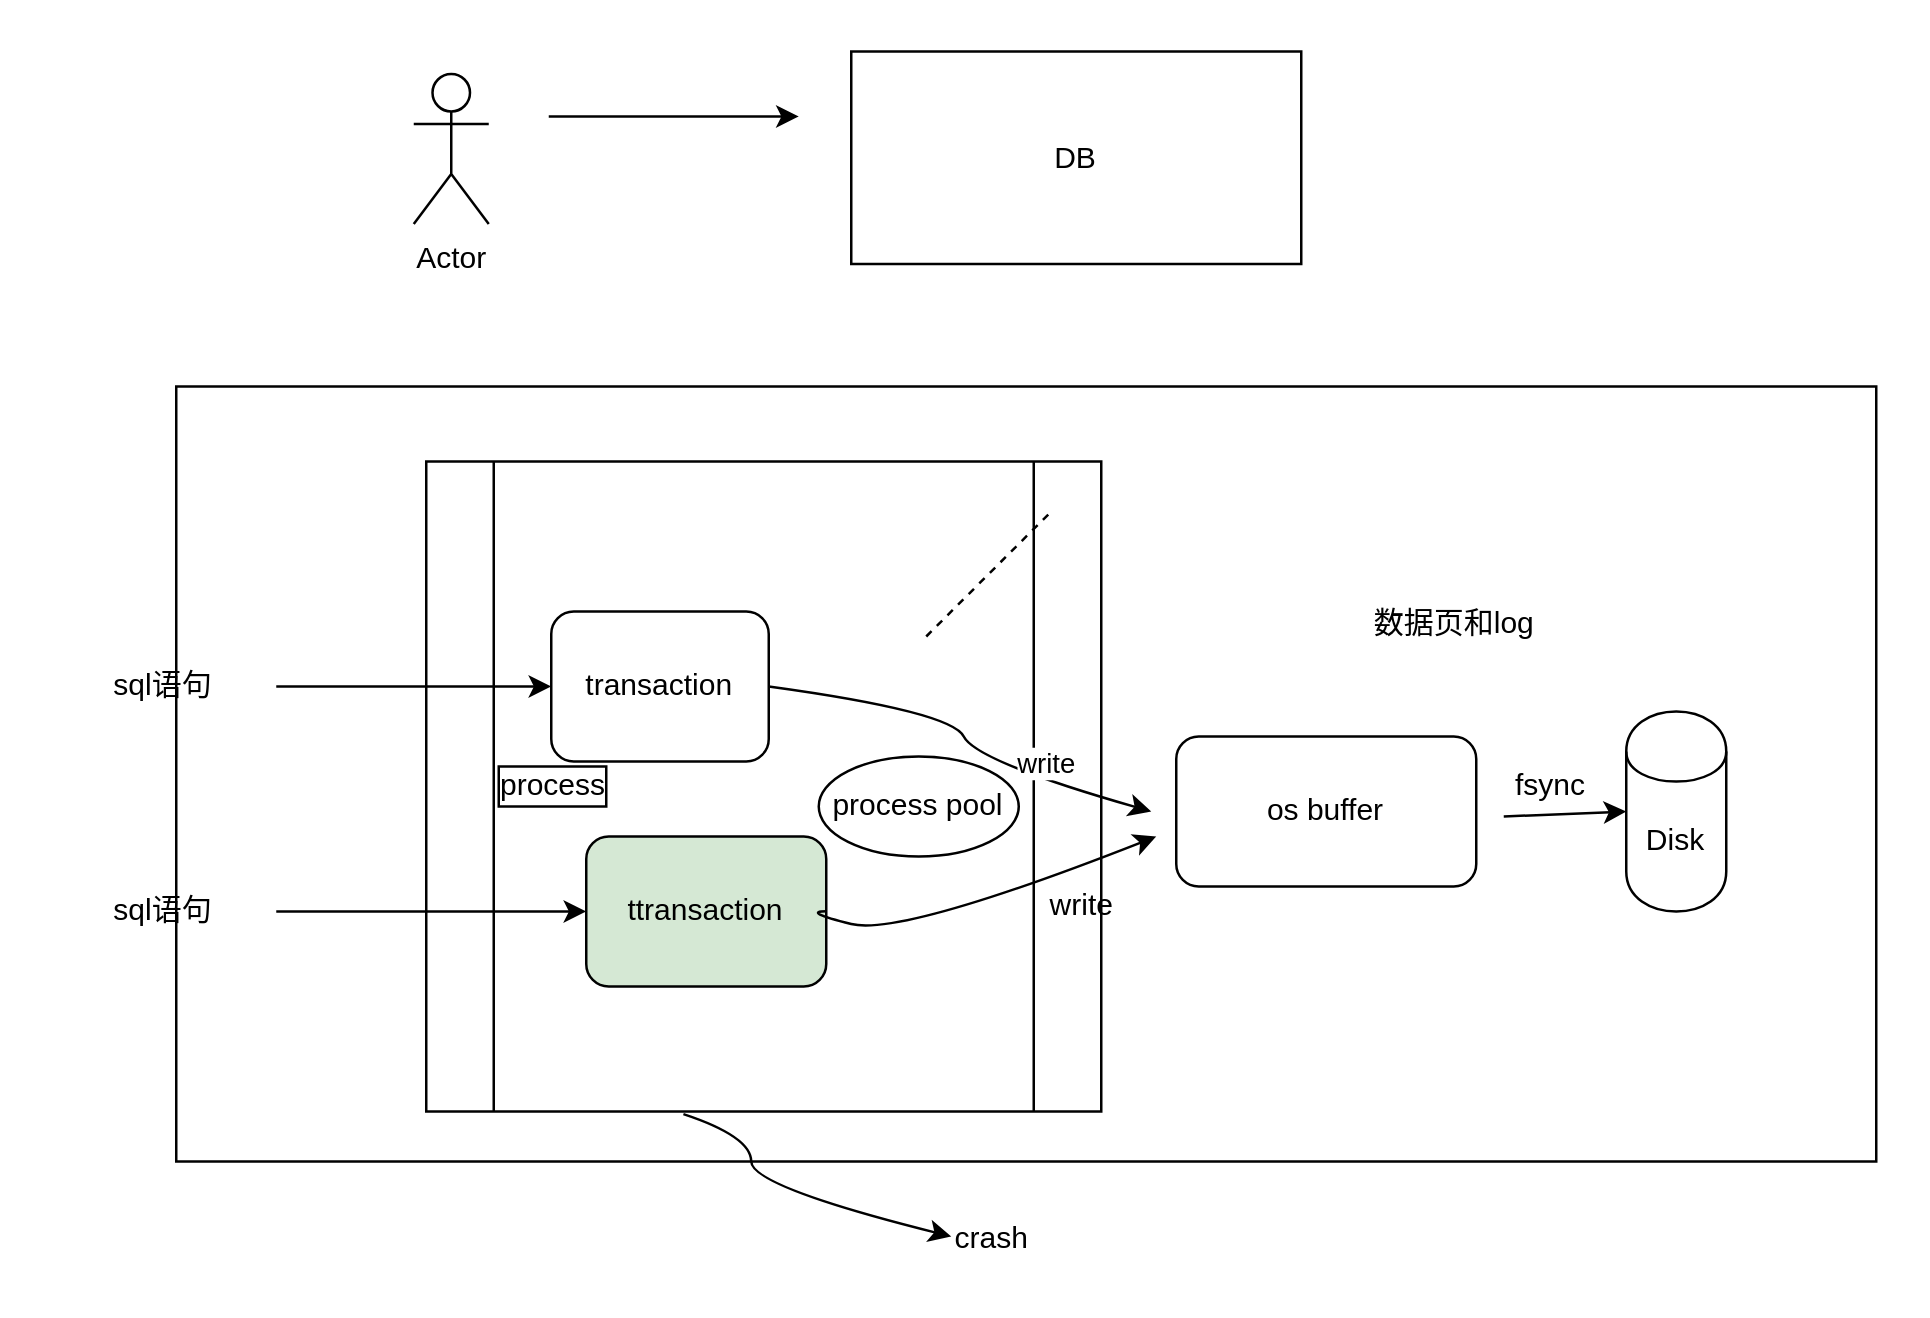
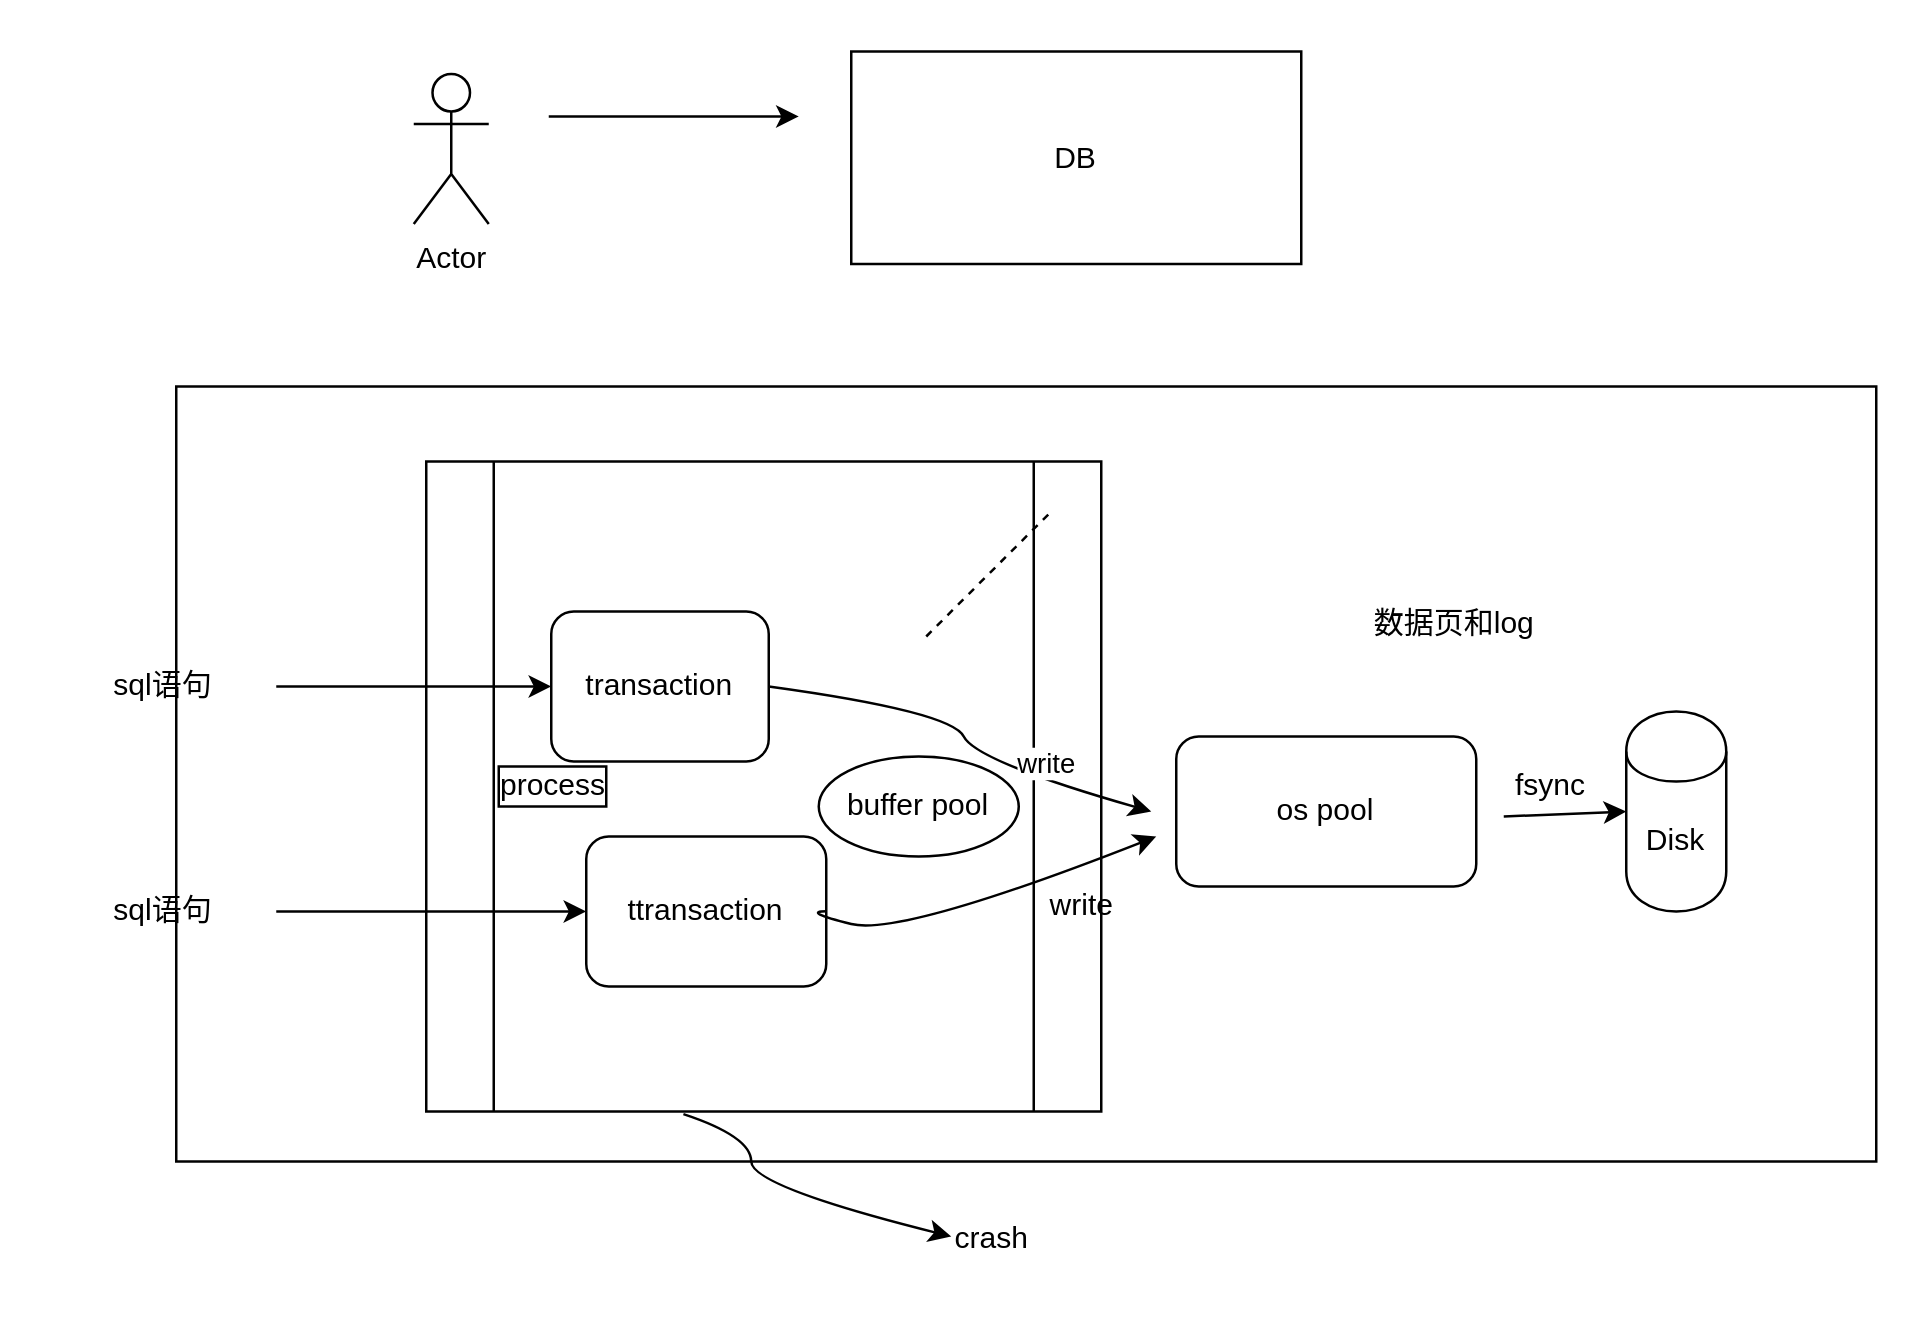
node "process pool": label "process pool" -> "buffer pool"
node "os buffer": label "os buffer" -> "os pool"
node "ttransaction": fillcolor #d5e8d4 -> #ffffff
